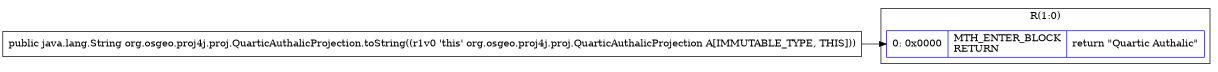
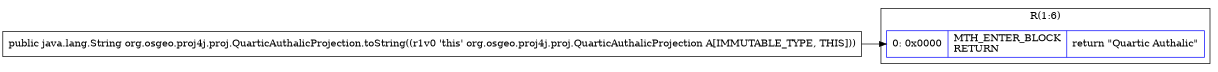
cluster "R(1:0)": label "R(1:0)" -> "R(1:6)"
